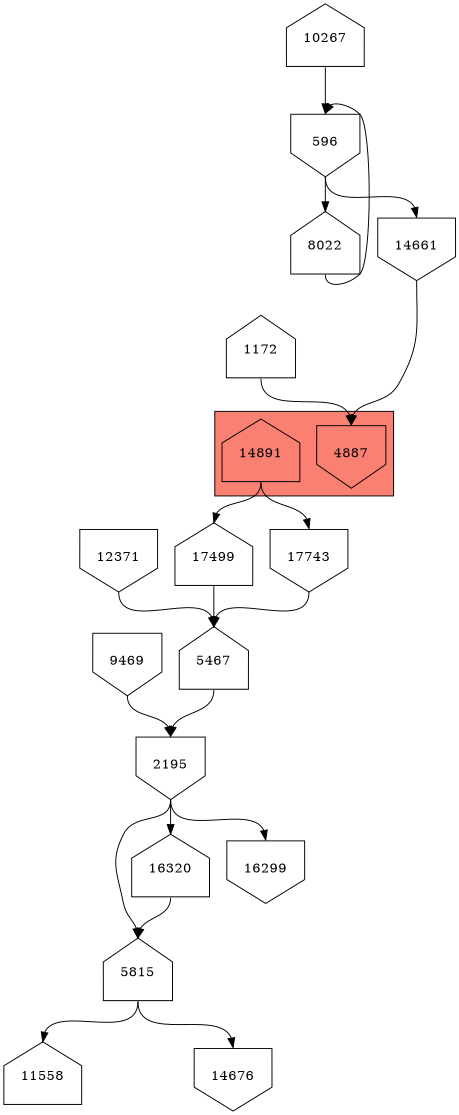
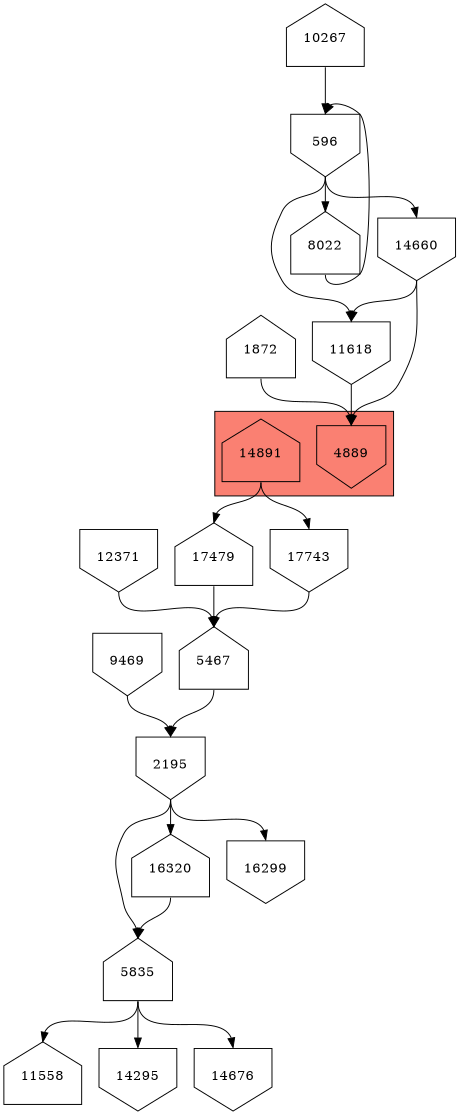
node "14661": label "14661" -> "14660"
node "1172": label "1172" -> "1872"
node "11618": added
node "4887": label "4887" -> "4889"
node "17499": label "17499" -> "17479"
node "5815": label "5815" -> "5835"
node "14295": added
